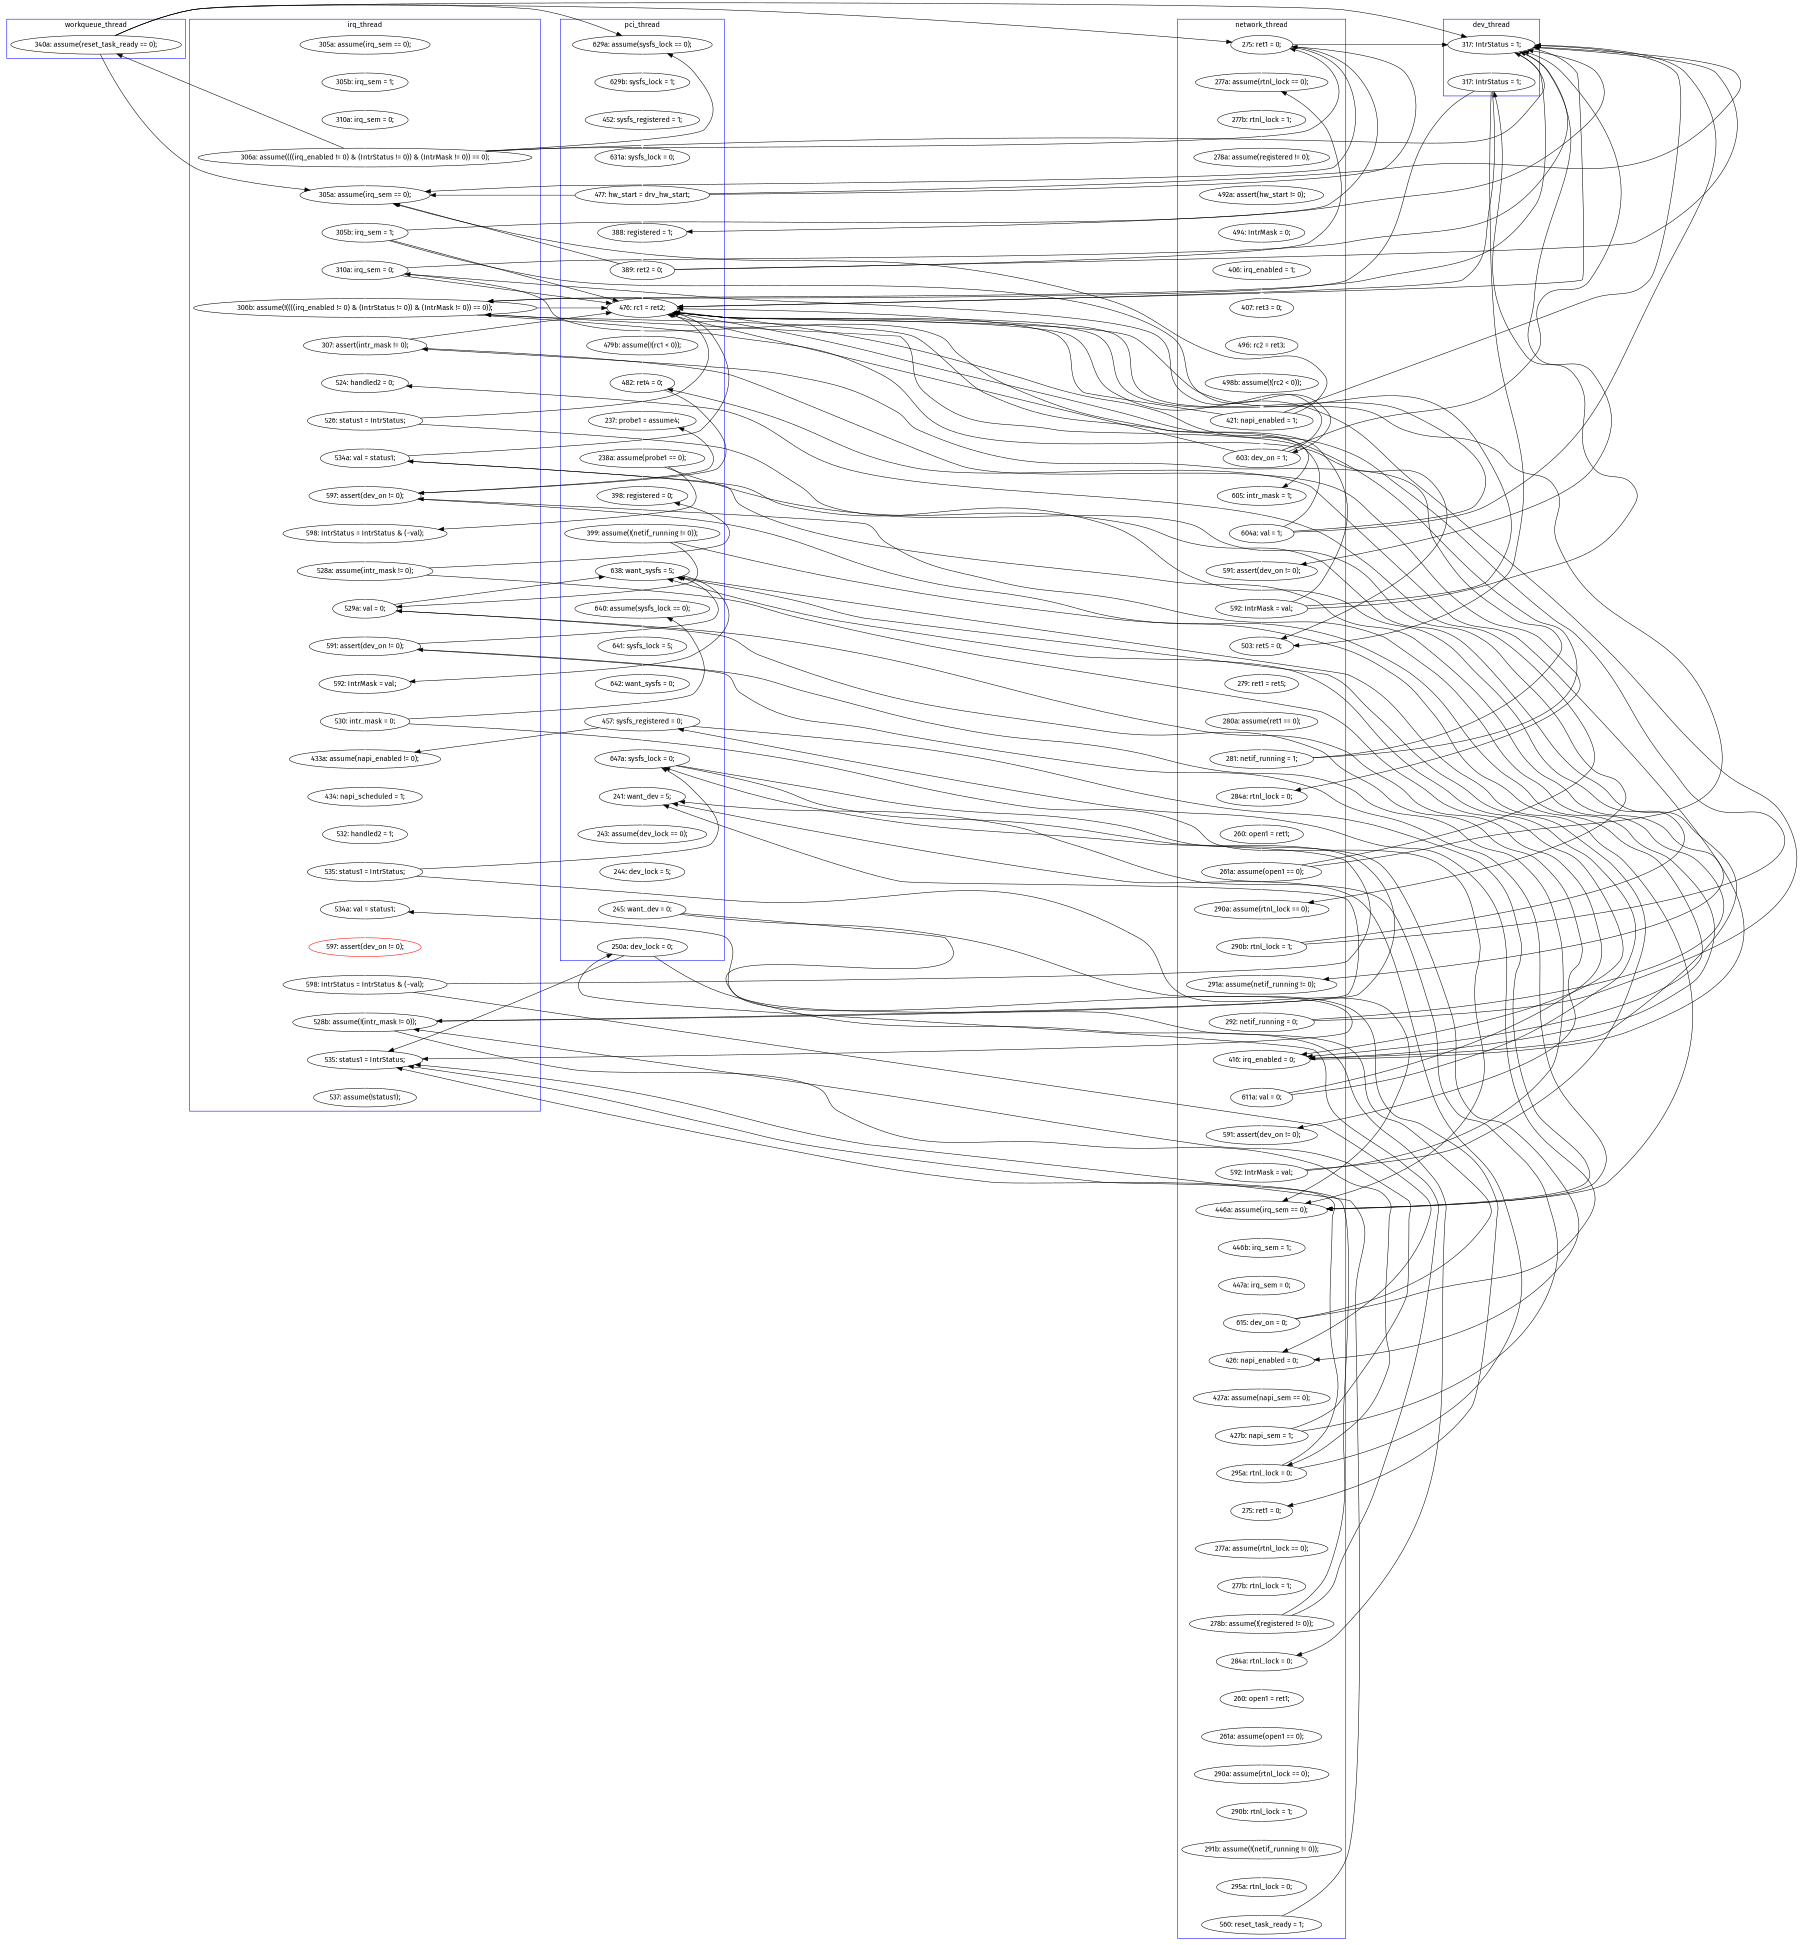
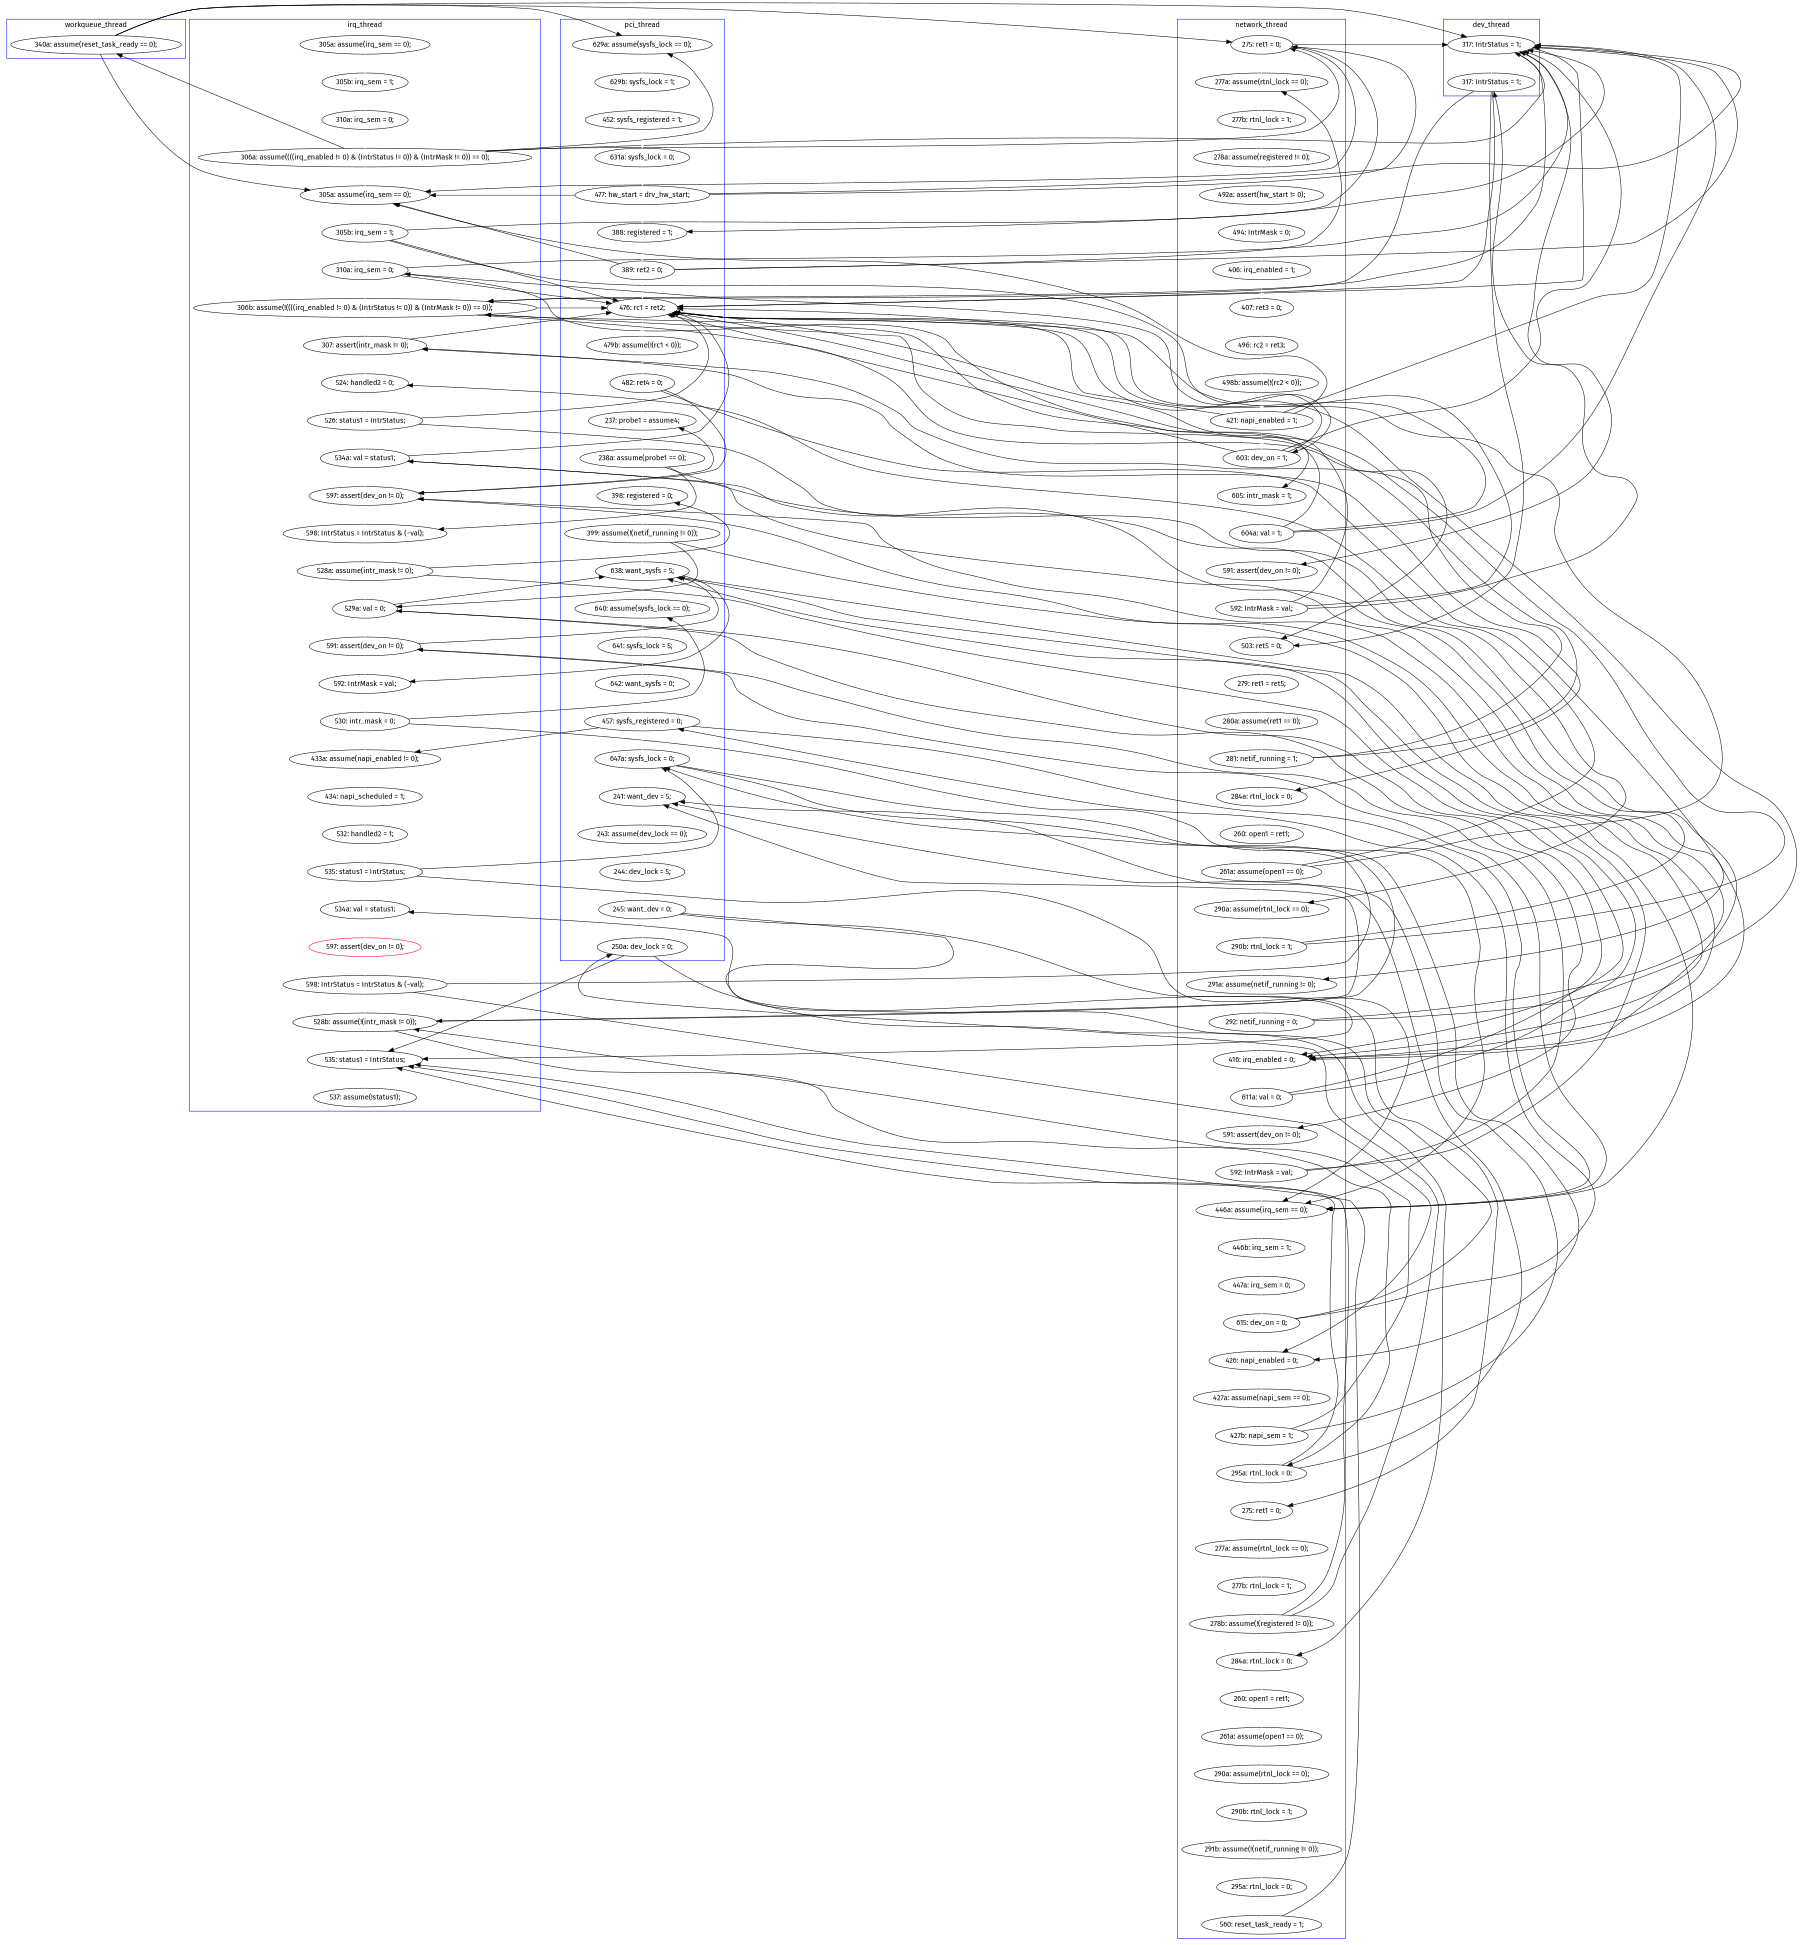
edge "416: irq_enabled = 0;" -> "482: ret4 = 0;": reversed
